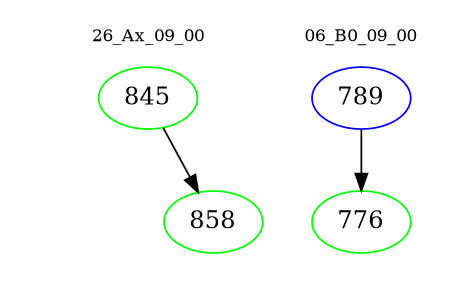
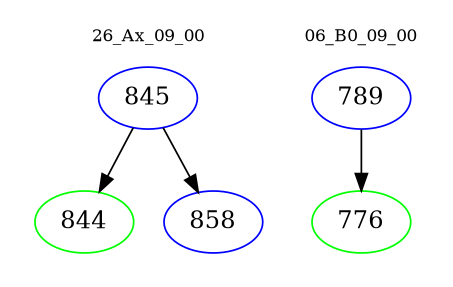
node "845": color green -> blue
node "844": added
node "858": color green -> blue
